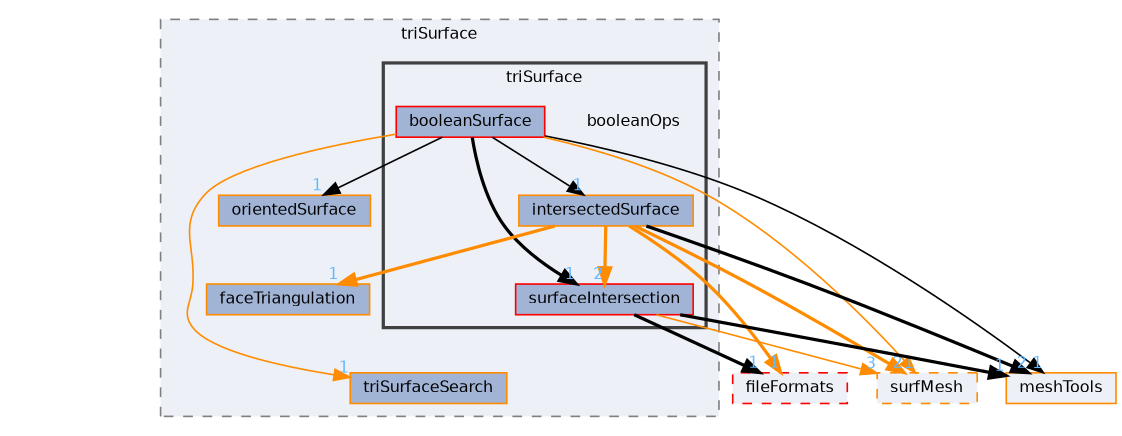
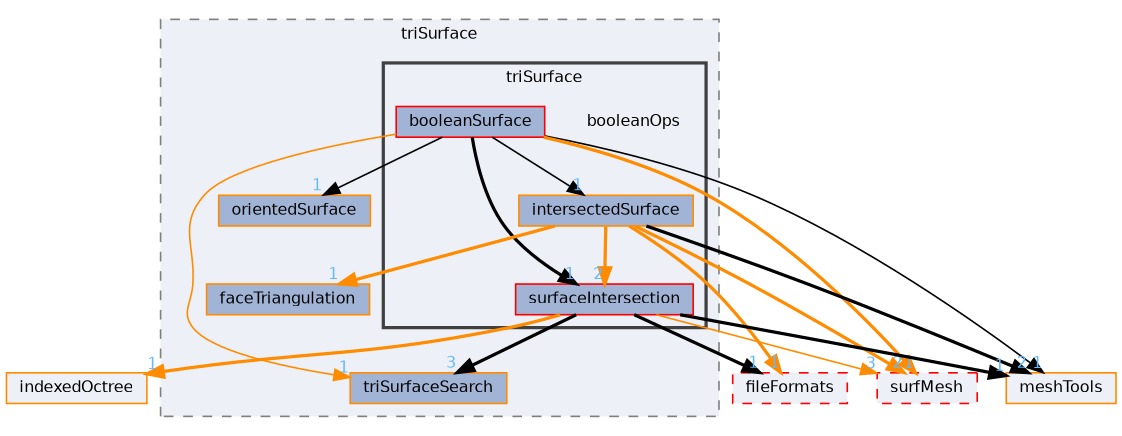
edge "booleanSurface" -> "surfMesh": style solid -> bold
edge "surfaceIntersection" -> "triSurfaceSearch": added
node "indexedOctree": added
node "surfMesh": color darkorange -> red
